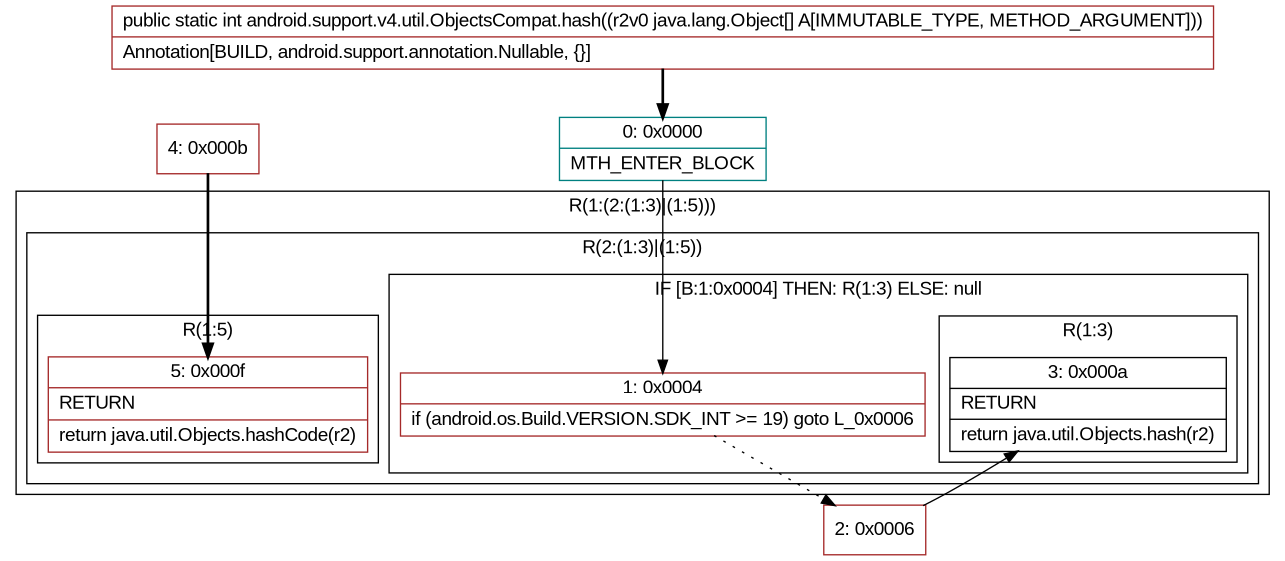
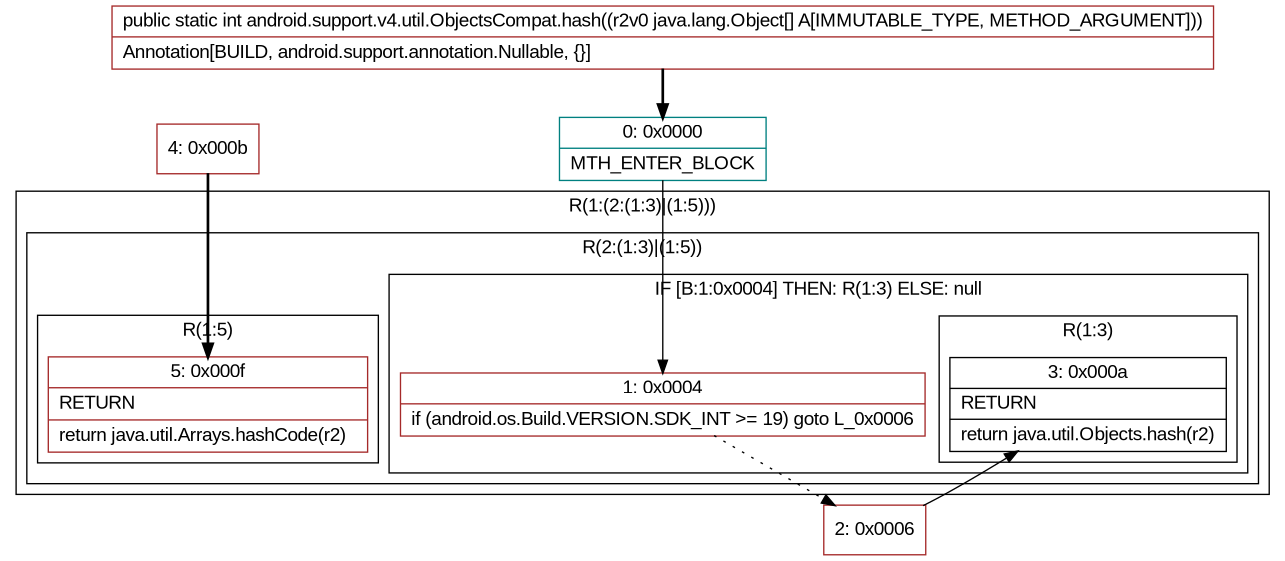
node "5: 0x000f": text "return java.util.Objects.hashCode(r2)" -> "return java.util.Arrays.hashCode(r2)"
